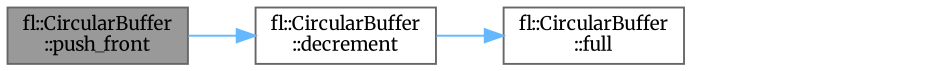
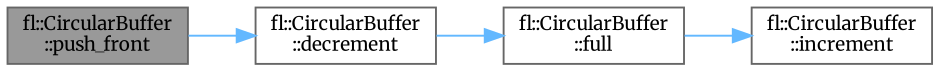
node "fl::CircularBuffer ::increment": added
